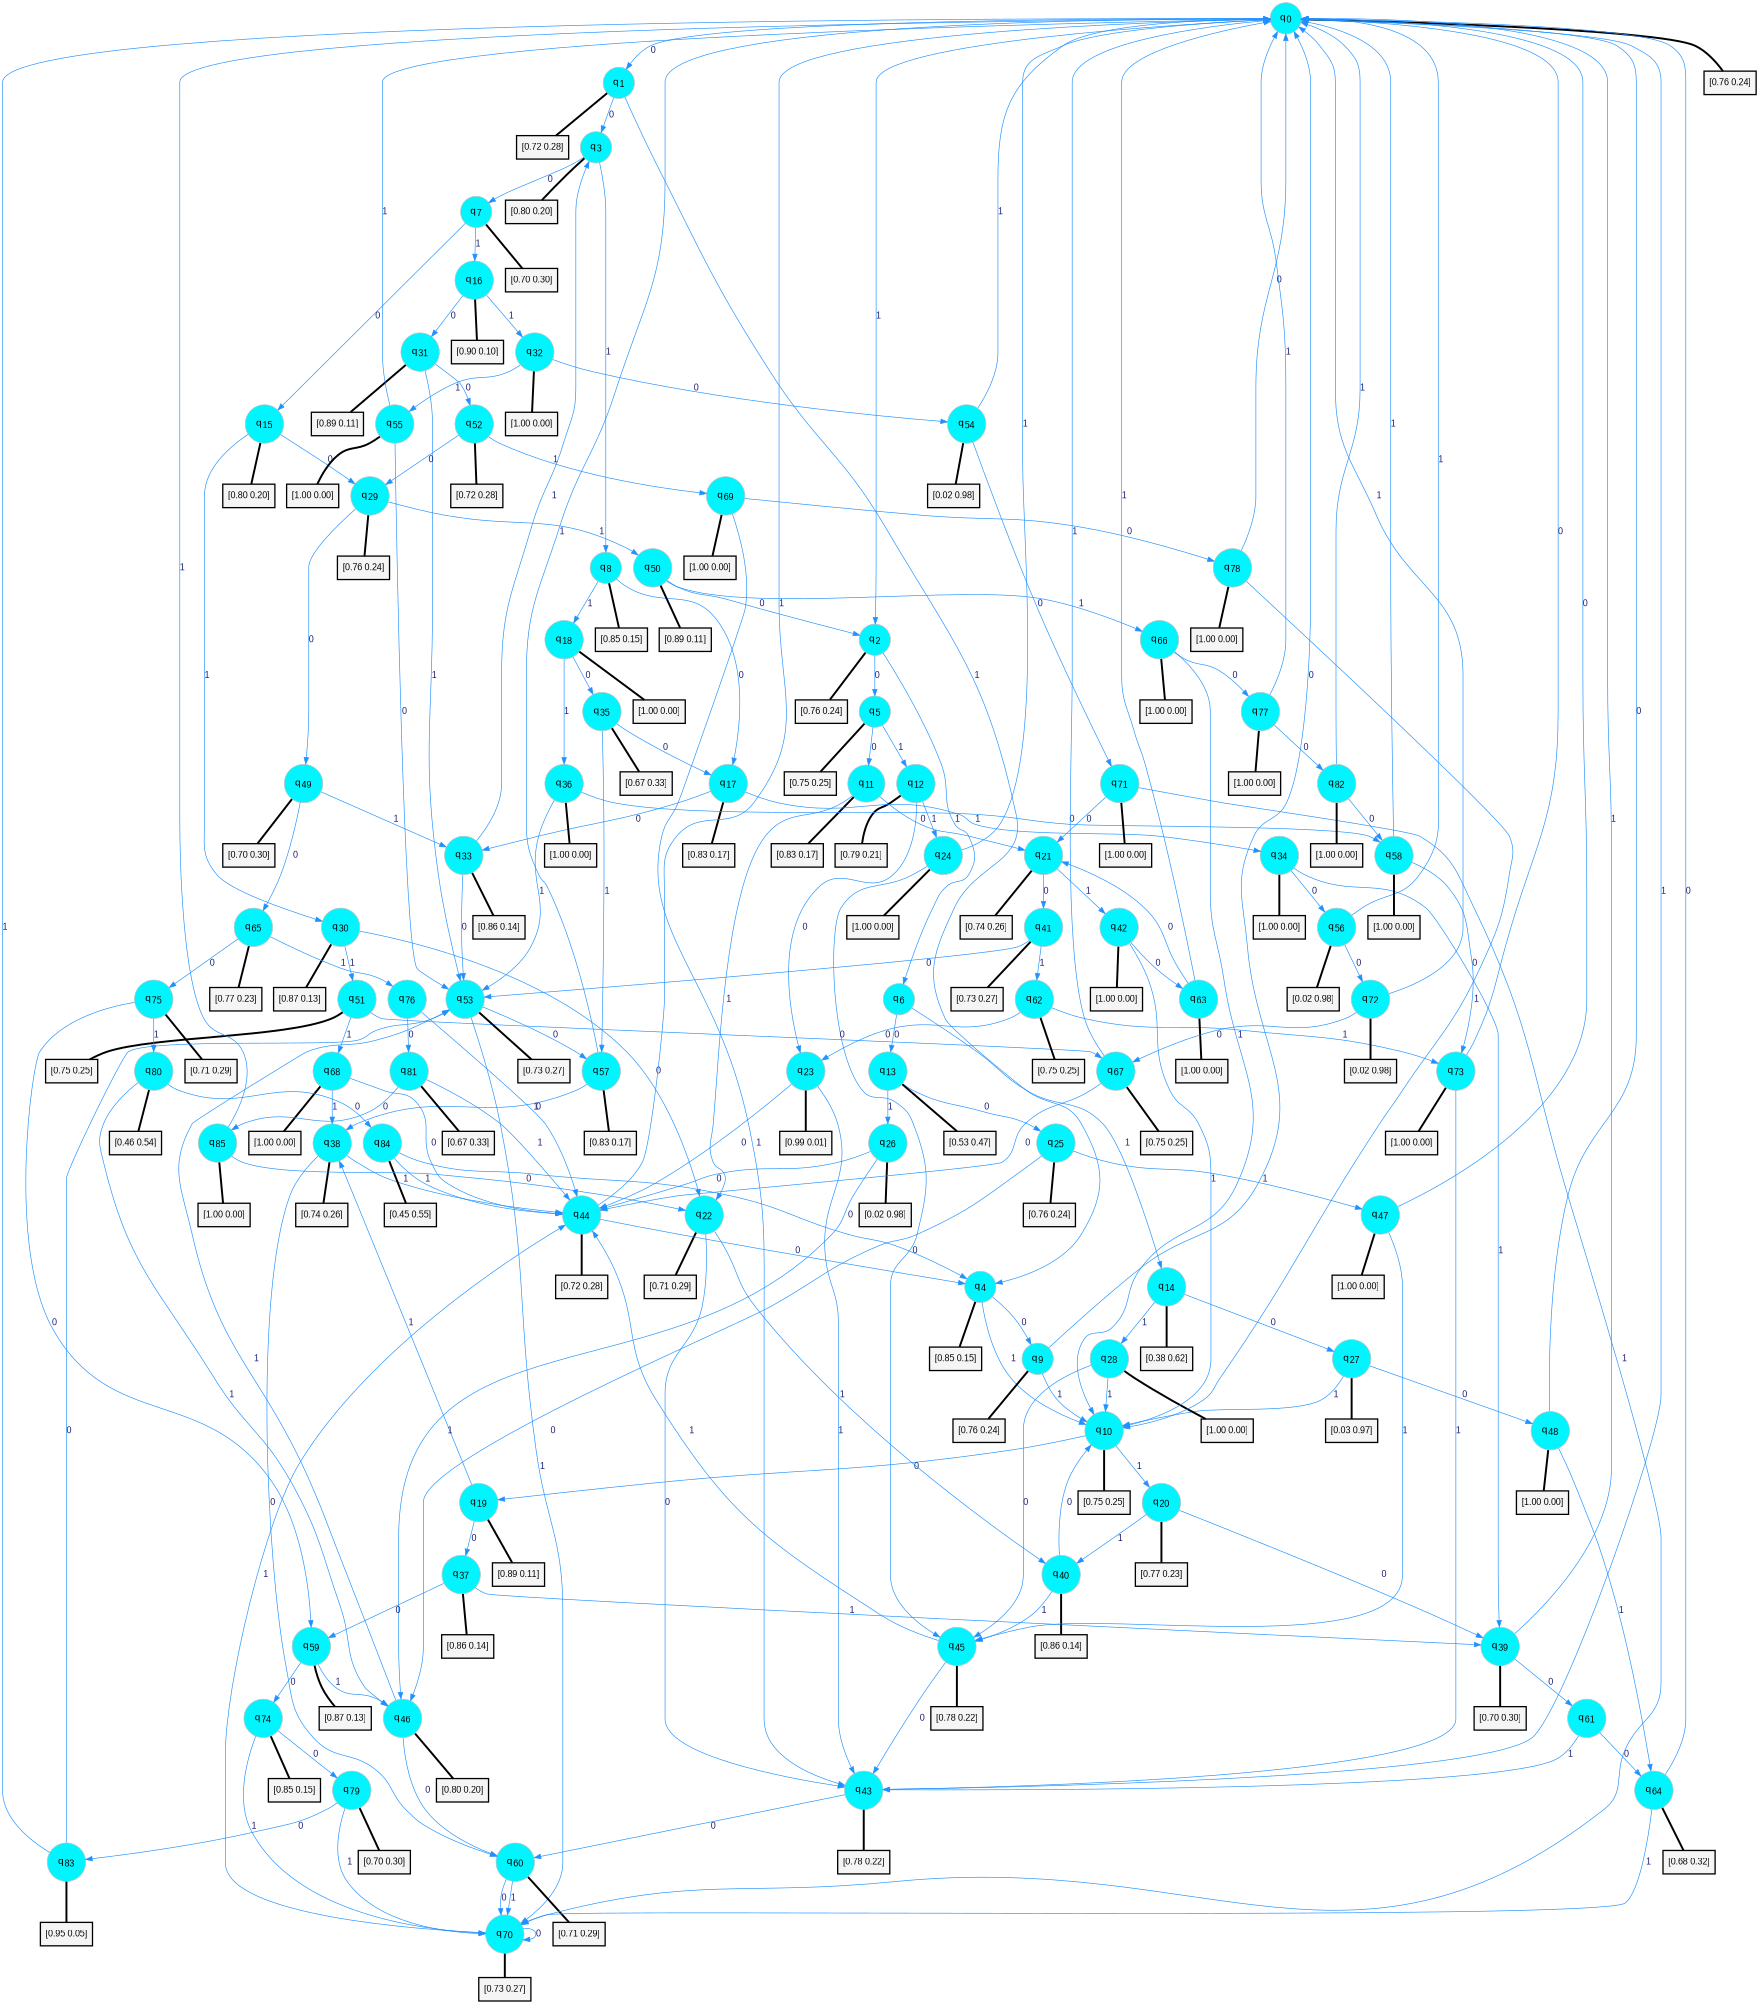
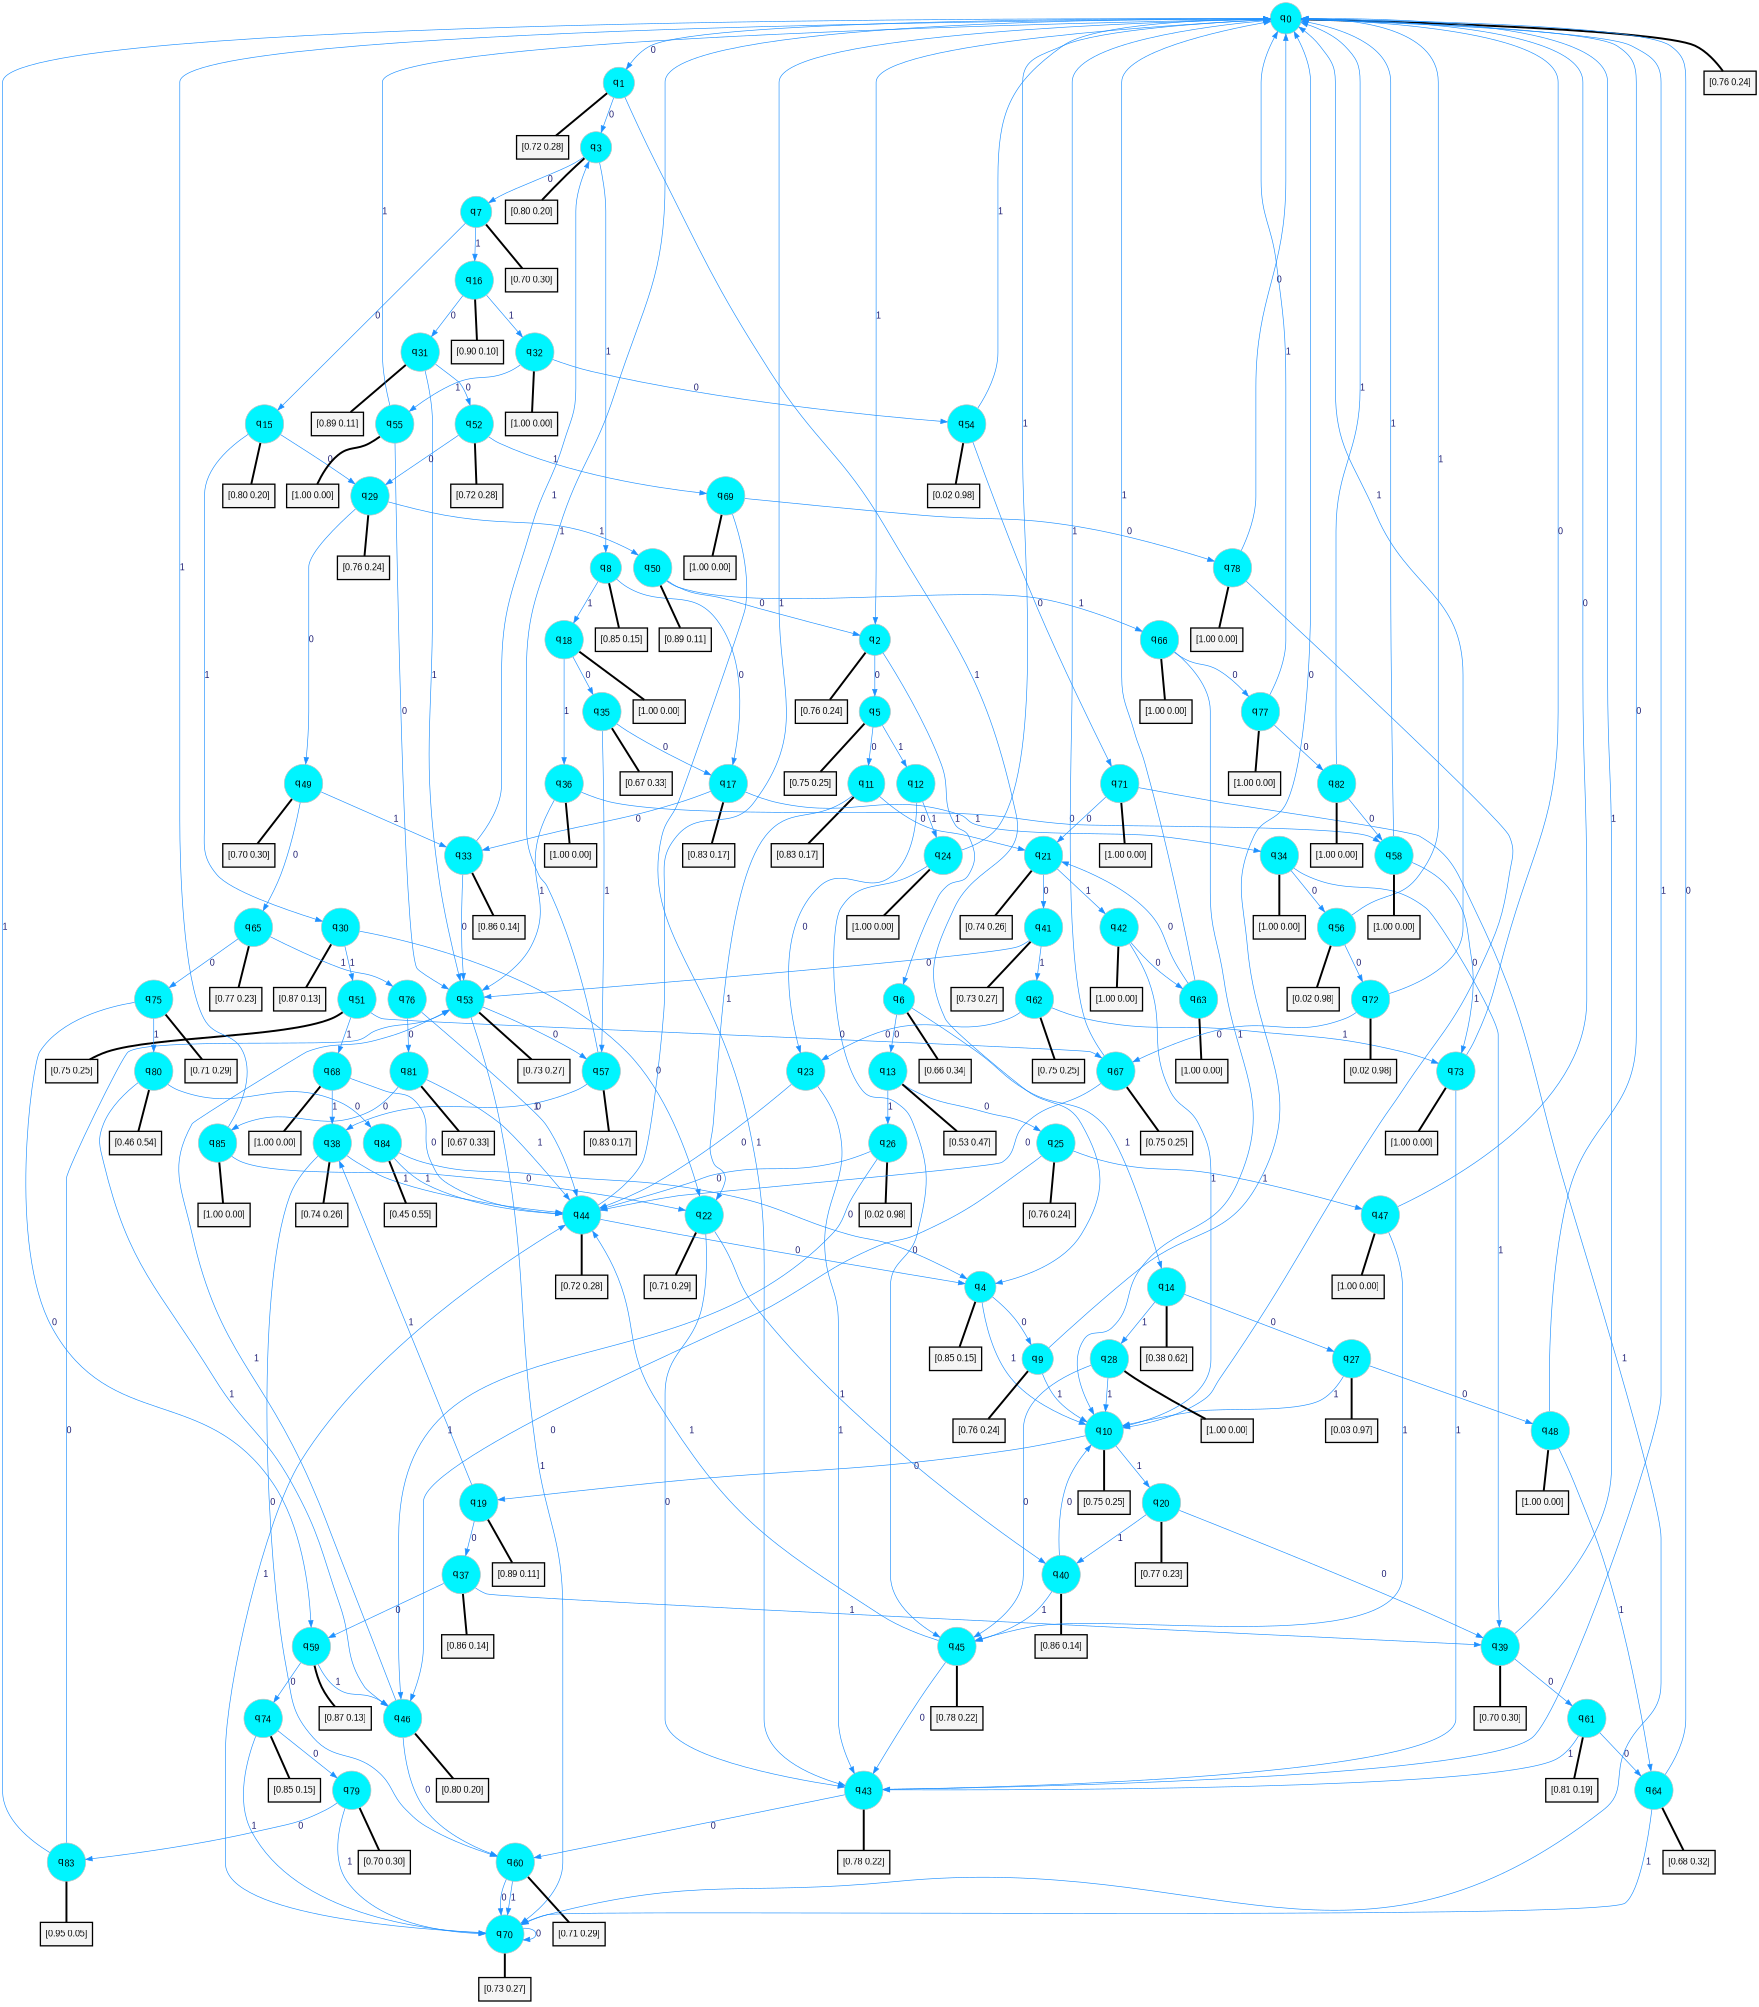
node "[0.79 0.21]": removed
node "[0.66 0.34]": added
node "[0.99 0.01]": removed
node "[0.81 0.19]": added
